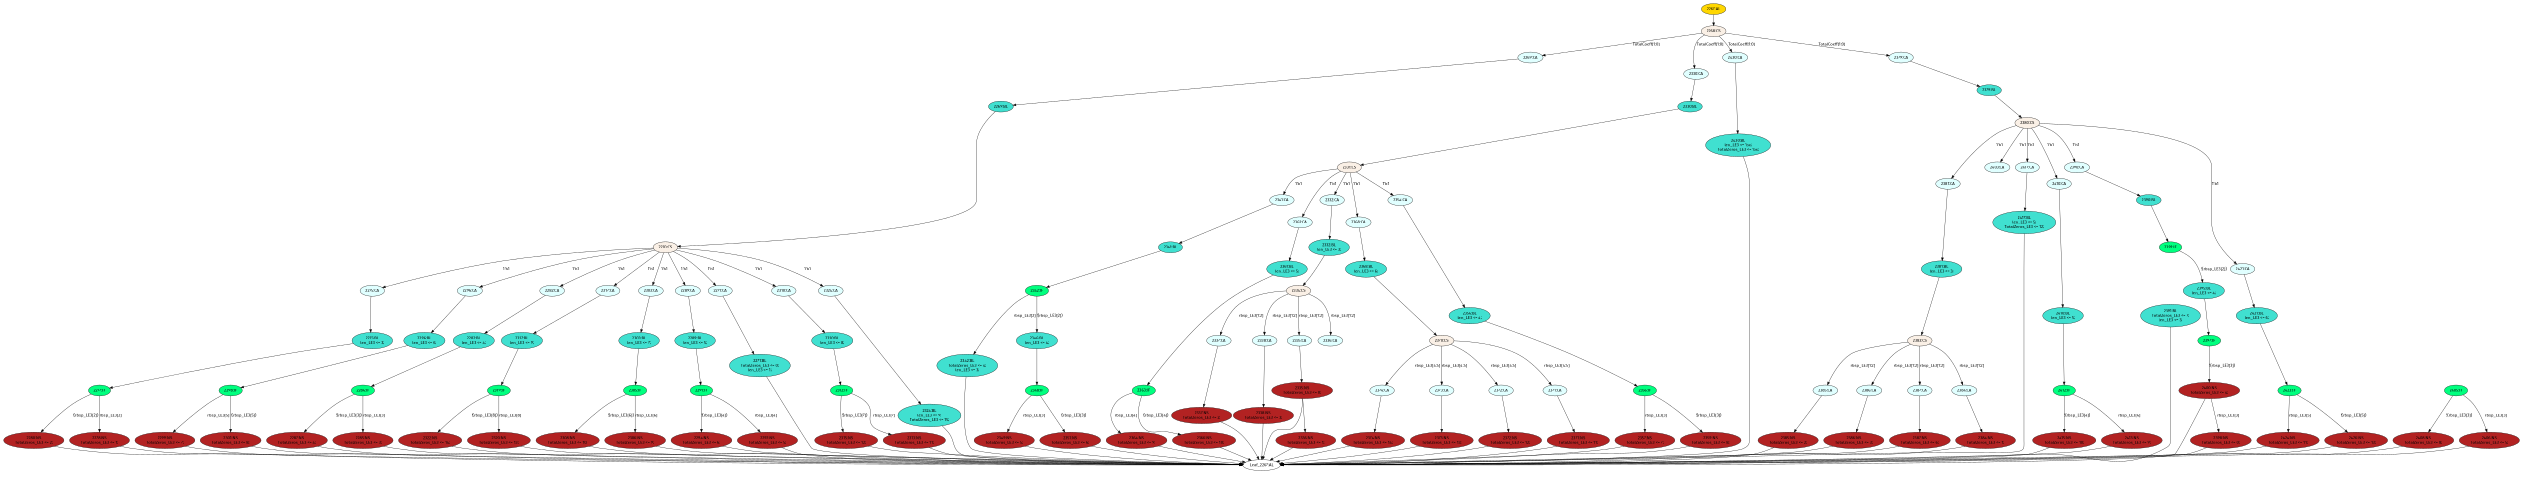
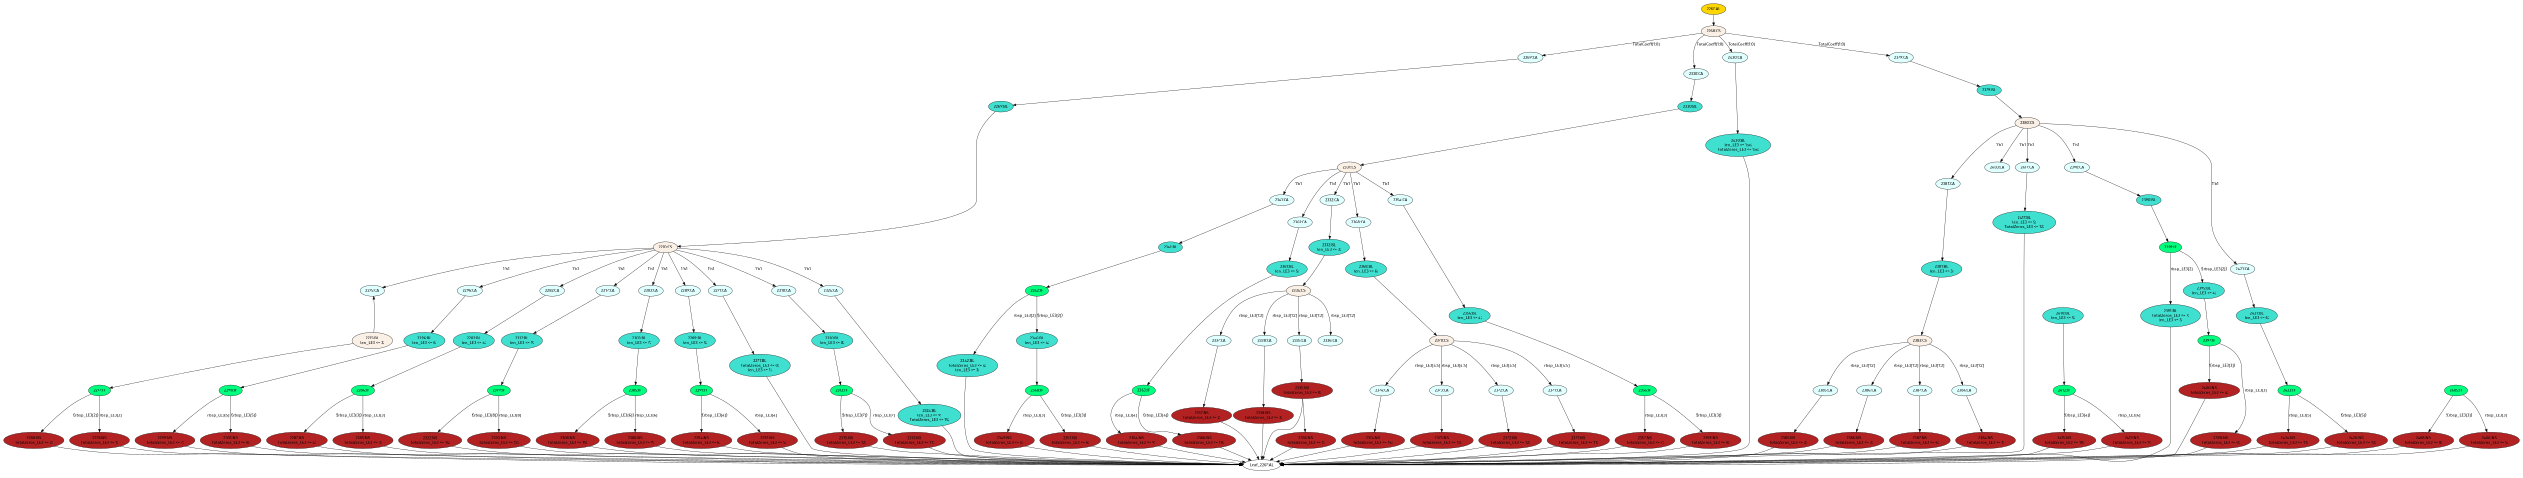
node "2410:CA": removed
edge "2391:IF" -> "2391:BL TotalZeros_LE3 <= 7; len_LE3 <= 3;": added, label "rbsp_LE3[2]"
edge "2275:CA" -> "2275:BL len_LE3 <= 3;": reversed
node "2275:BL len_LE3 <= 3;": fillcolor turquoise -> linen
edge "2400:NS TotalZeros_LE3 <= 4;" -> "2398:NS TotalZeros_LE3 <= 0;": now "2397:IF" -> "2398:NS TotalZeros_LE3 <= 0;"
